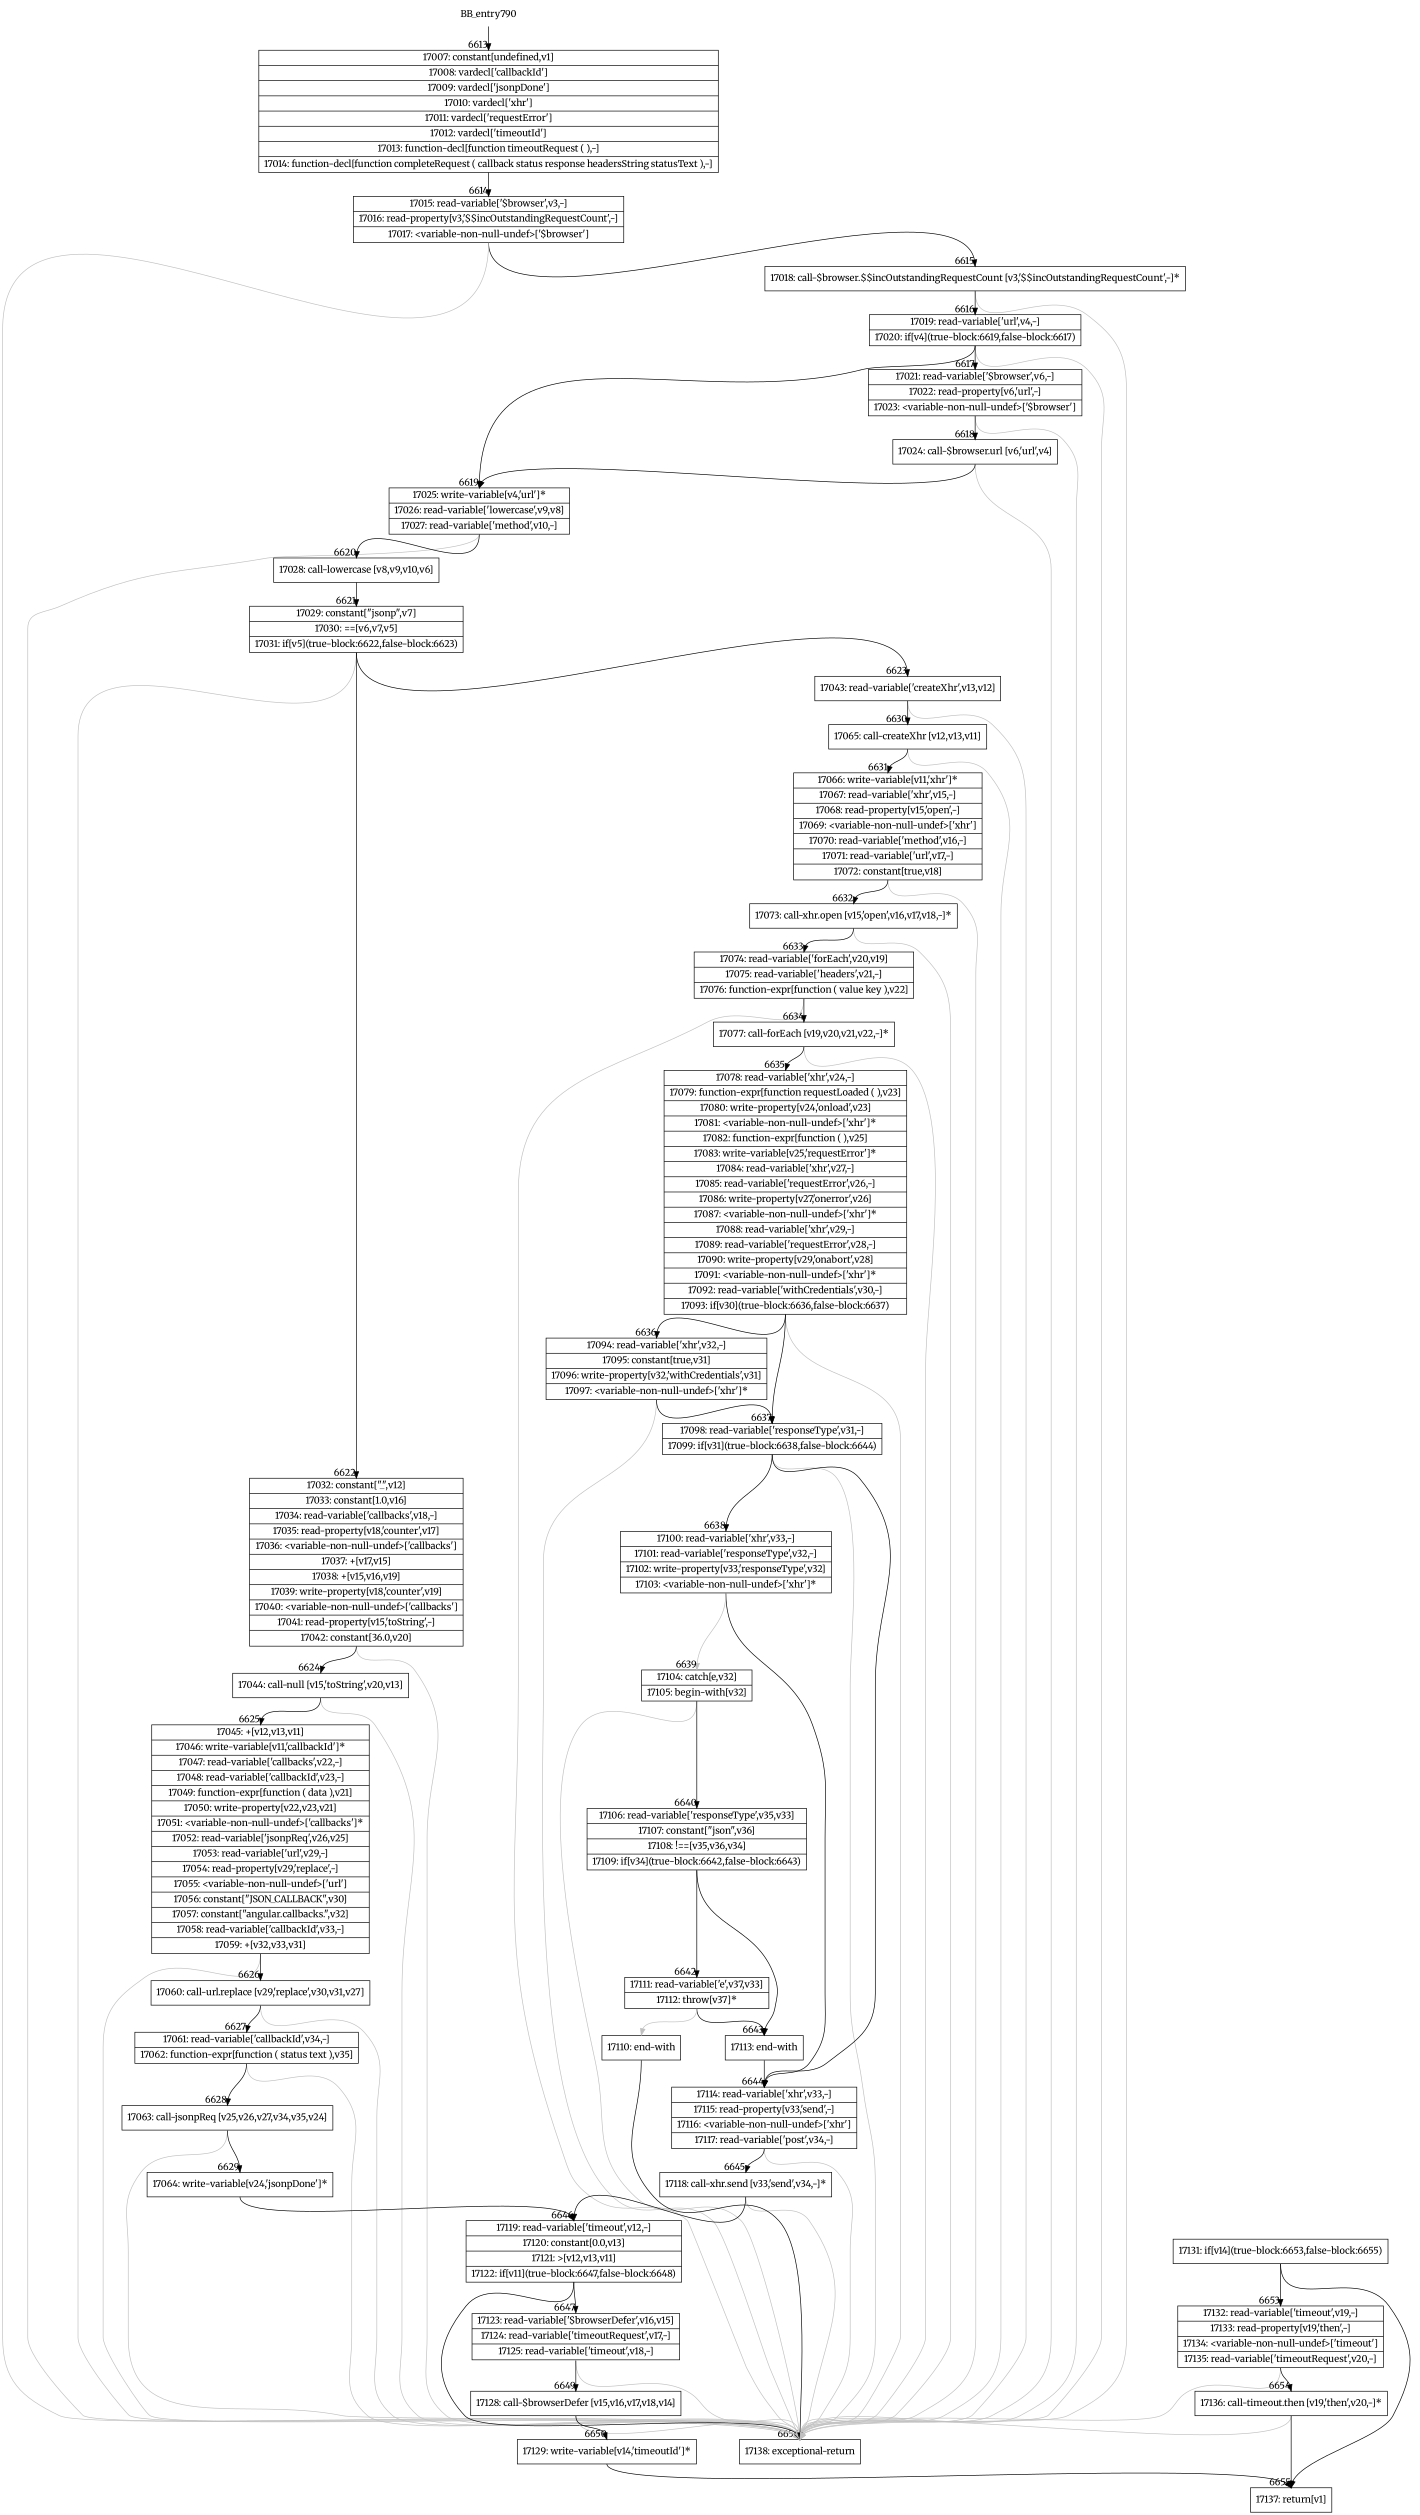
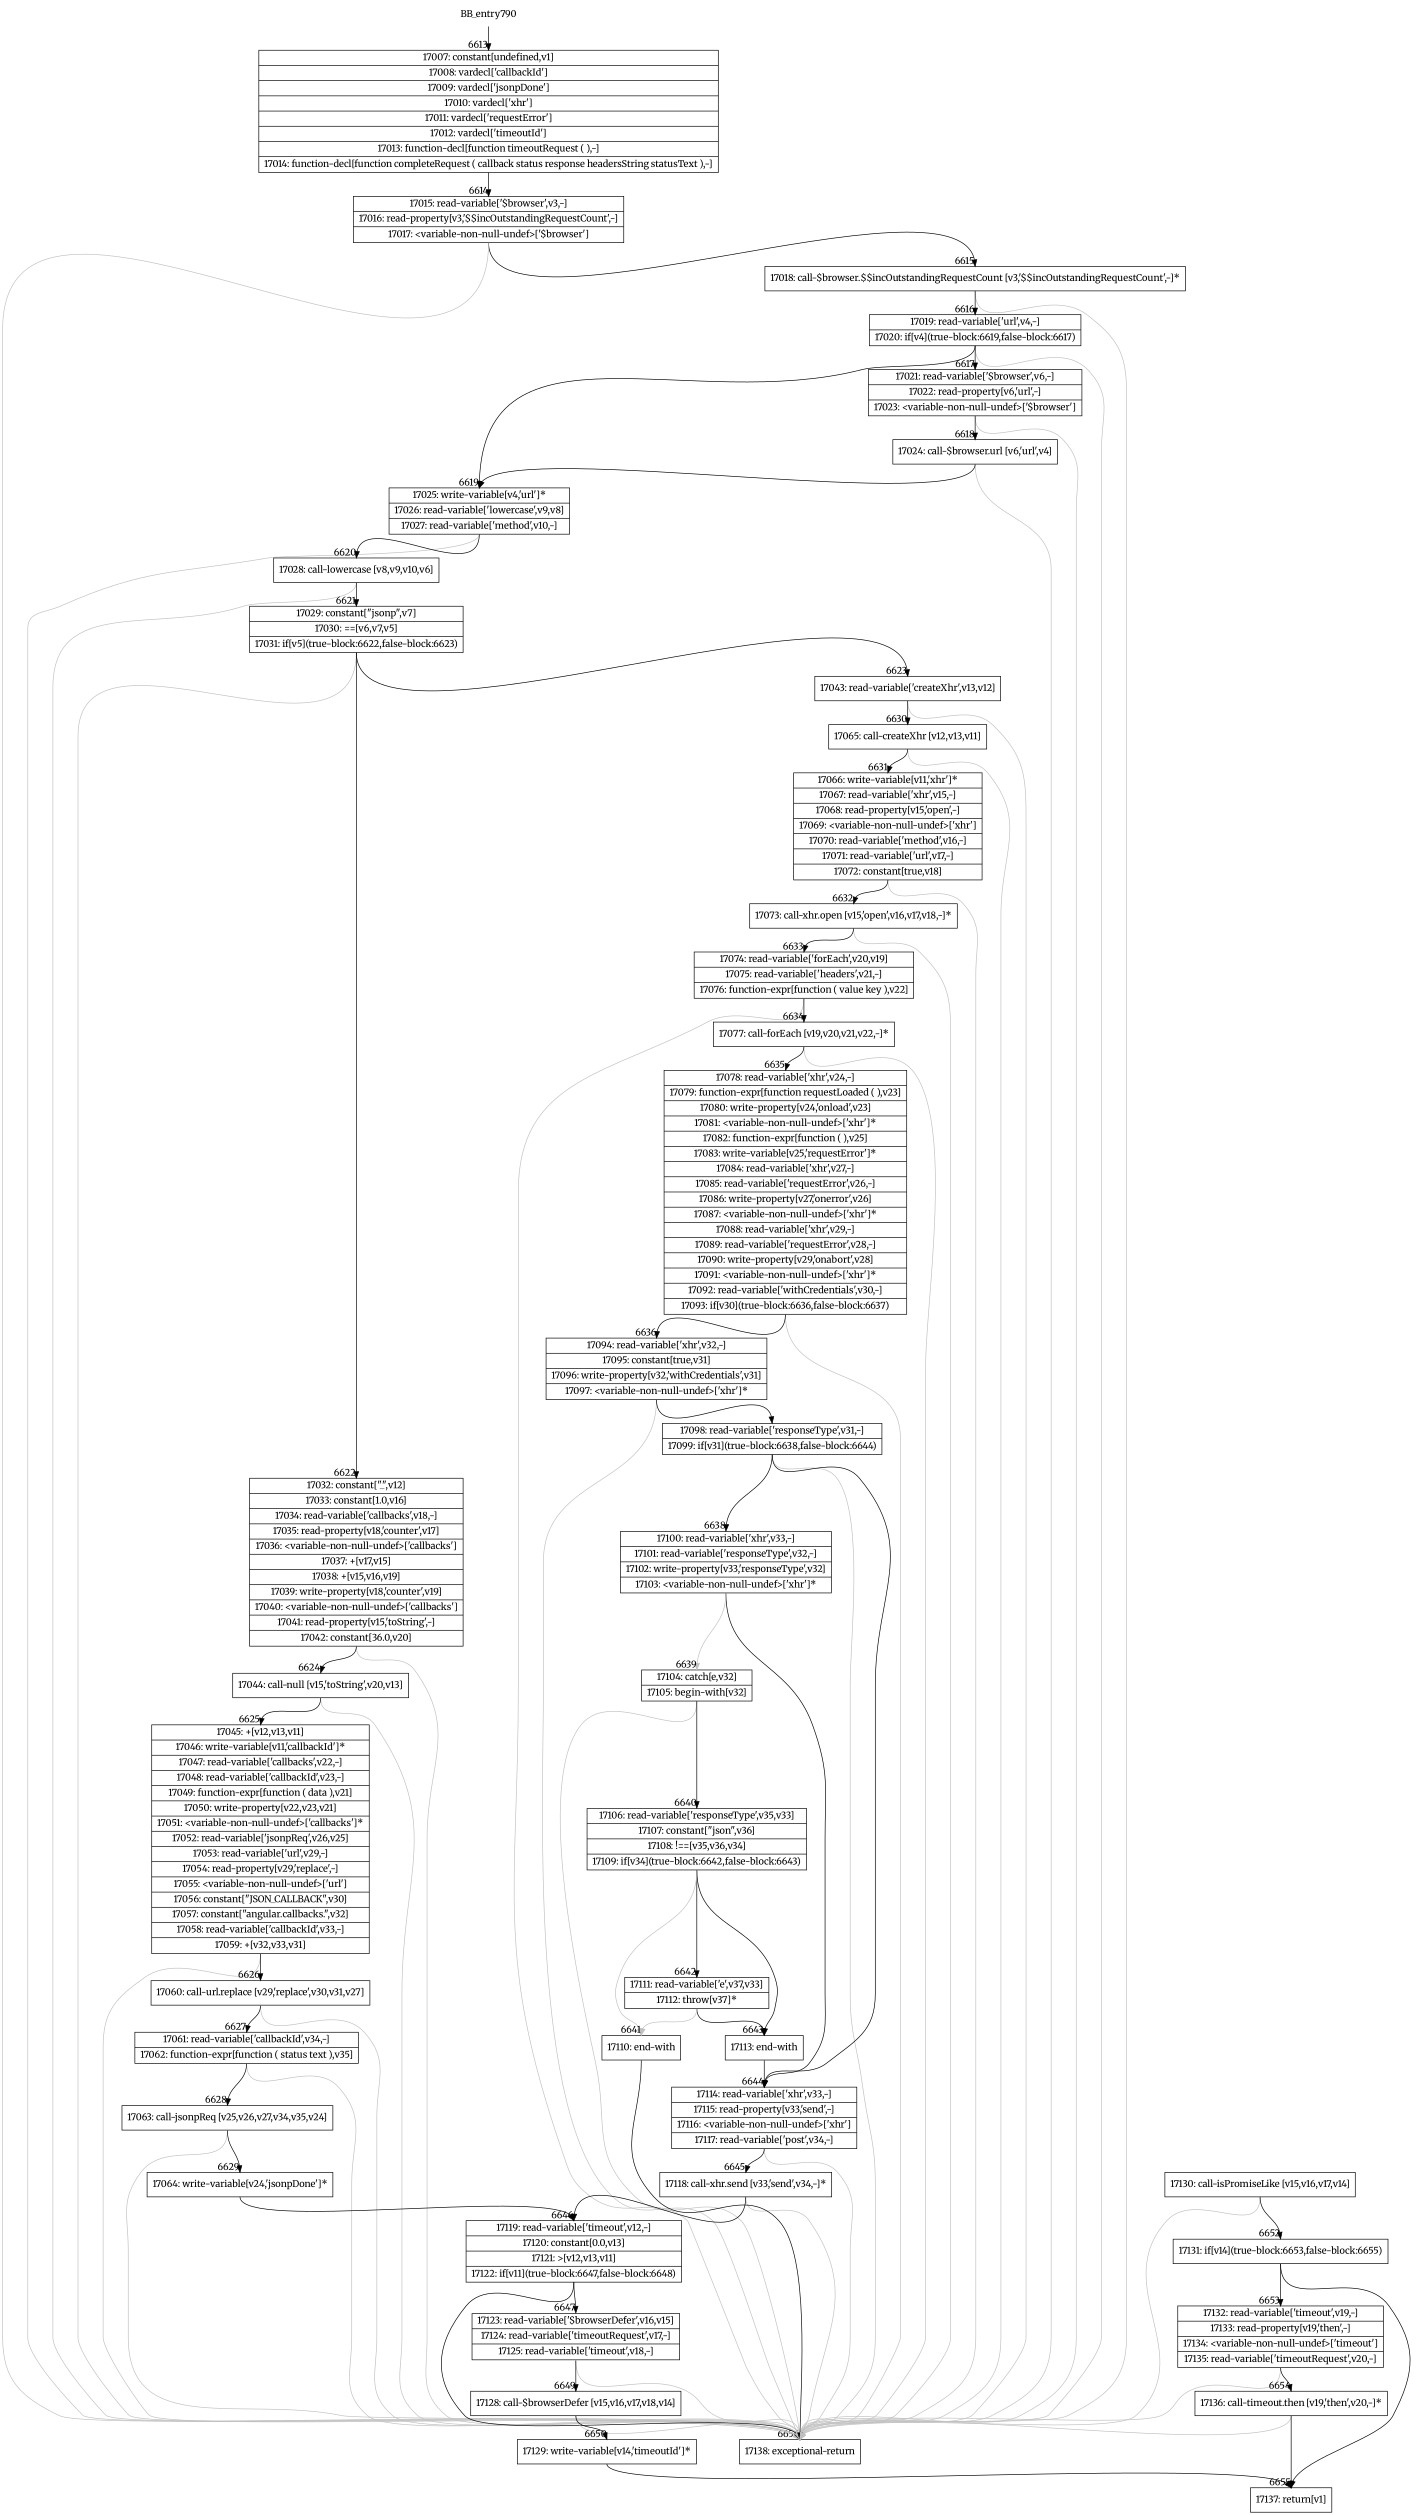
edge "17078: read-variable['xhr',v24,-]" -> "17098: read-variable['responseType',v31,-]": removed
edge "17028: call-lowercase [v8,v9,v10,v6]" -> "17138: exceptional-return": added
edge "17106: read-variable['responseType',v35,v33]" -> "17110: end-with": added
node "17130: call-isPromiseLike [v15,v16,v17,v14]": added
